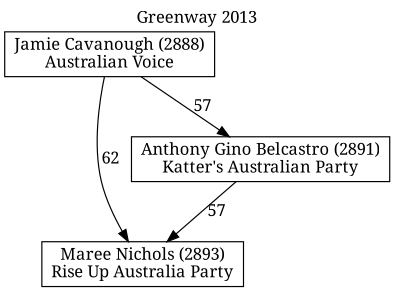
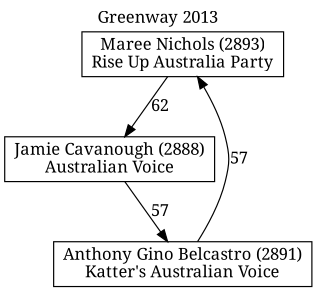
edge "Jamie Cavanough (2888) Australian Voice" -> "Maree Nichols (2893) Rise Up Australia Party": reversed
node "Anthony Gino Belcastro (2891) Katter's Australian Party": label "Anthony Gino Belcastro (2891) Katter's Australian Party" -> "Anthony Gino Belcastro (2891) Katter's Australian Voice"
